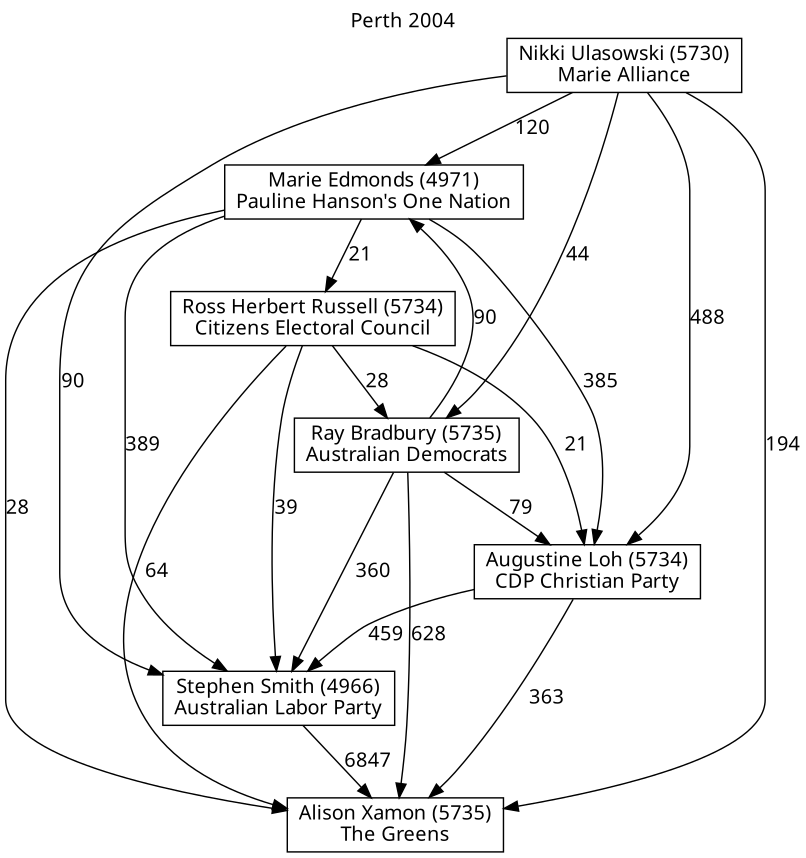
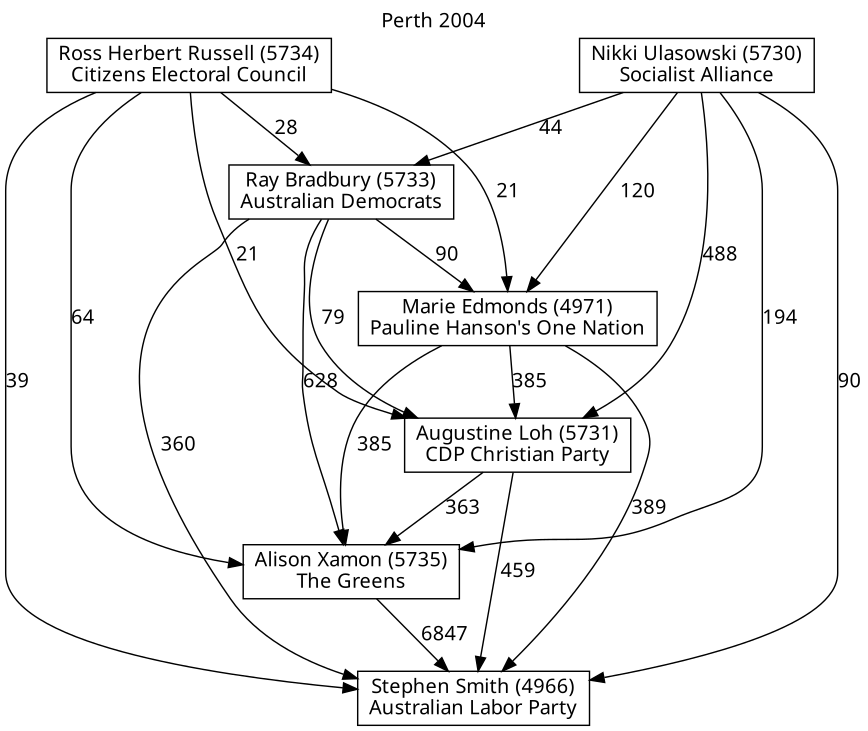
node "Nikki Ulasowski (5730) Marie Alliance": label "Nikki Ulasowski (5730) Marie Alliance" -> "Nikki Ulasowski (5730) Socialist Alliance"
edge "Marie Edmonds (4971) Pauline Hanson's One Nation" -> "Ross Herbert Russell (5734) Citizens Electoral Council": reversed
node "Ray Bradbury (5735) Australian Democrats": label "Ray Bradbury (5735) Australian Democrats" -> "Ray Bradbury (5733) Australian Democrats"
edge "Marie Edmonds (4971) Pauline Hanson's One Nation" -> "Alison Xamon (5735) The Greens": label "28" -> "385"
node "Augustine Loh (5734) CDP Christian Party": label "Augustine Loh (5734) CDP Christian Party" -> "Augustine Loh (5731) CDP Christian Party"
edge "Stephen Smith (4966) Australian Labor Party" -> "Alison Xamon (5735) The Greens": reversed
